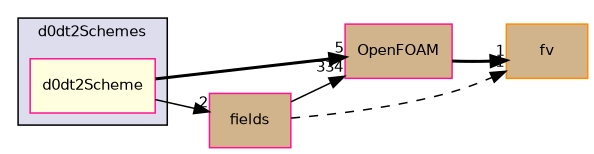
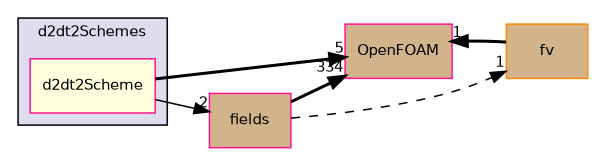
cluster "d0dt2Schemes": label "d0dt2Schemes" -> "d2dt2Schemes"
edge "OpenFOAM" -> "fv": reversed
node "d0dt2Scheme": label "d0dt2Scheme" -> "d2dt2Scheme"
edge "fields" -> "OpenFOAM": style solid -> bold
